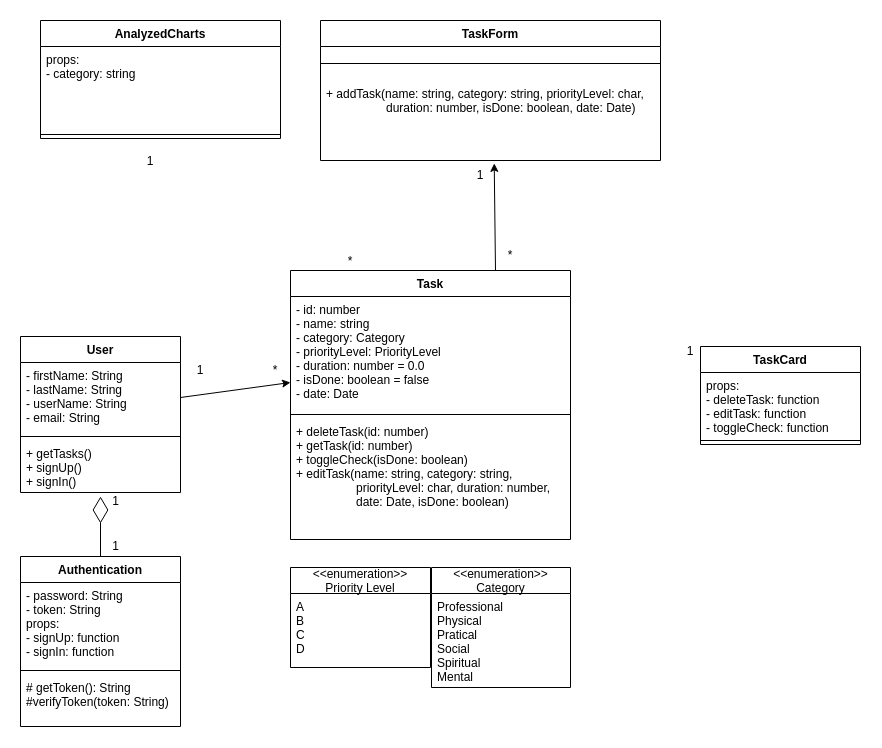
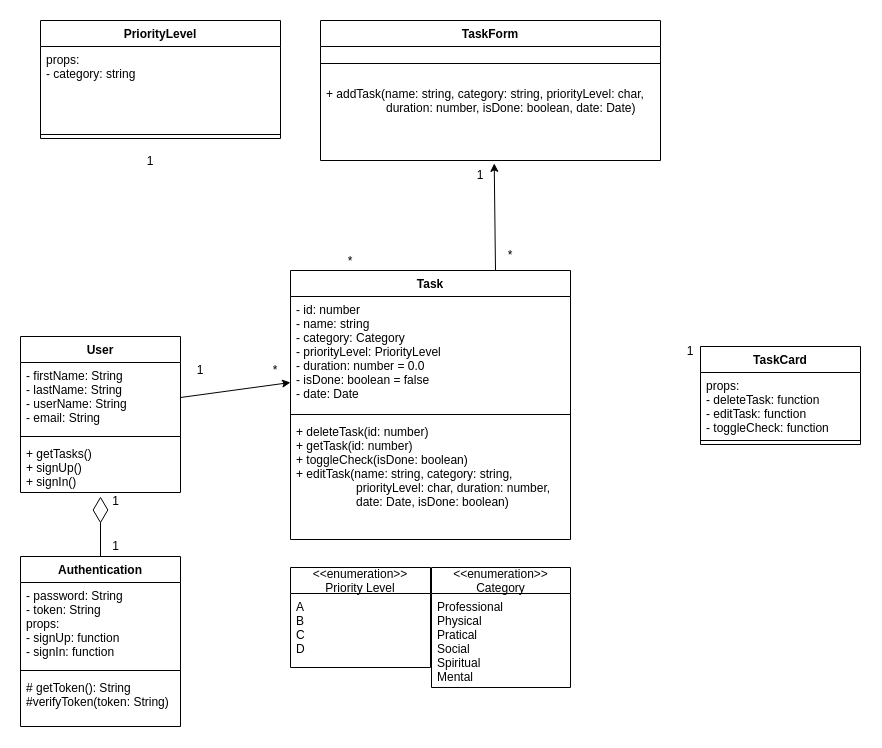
node "AnalyzedCharts": label "AnalyzedCharts" -> "PriorityLevel"
